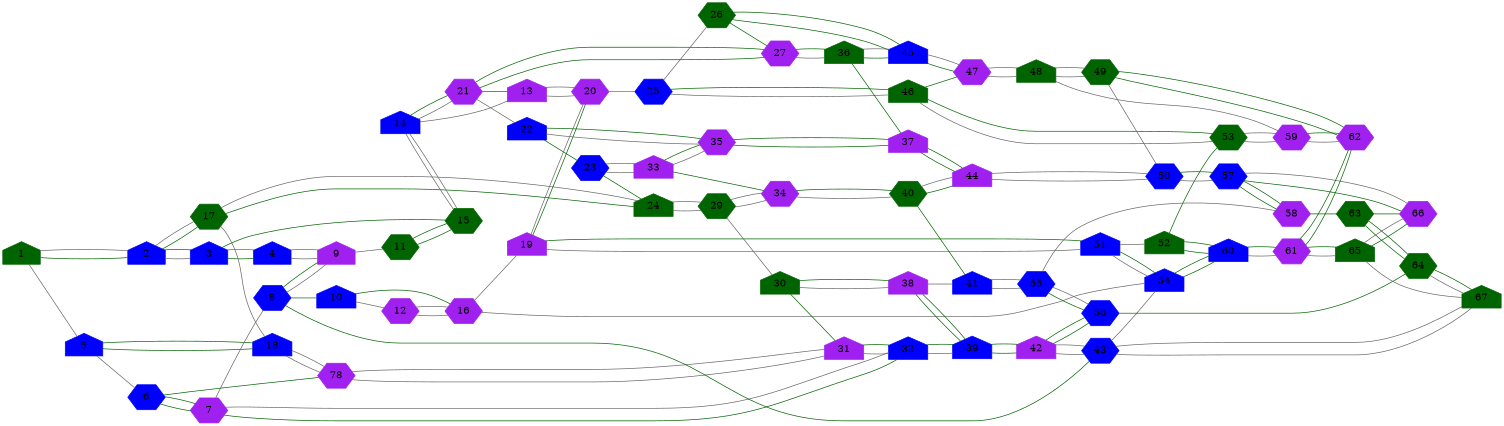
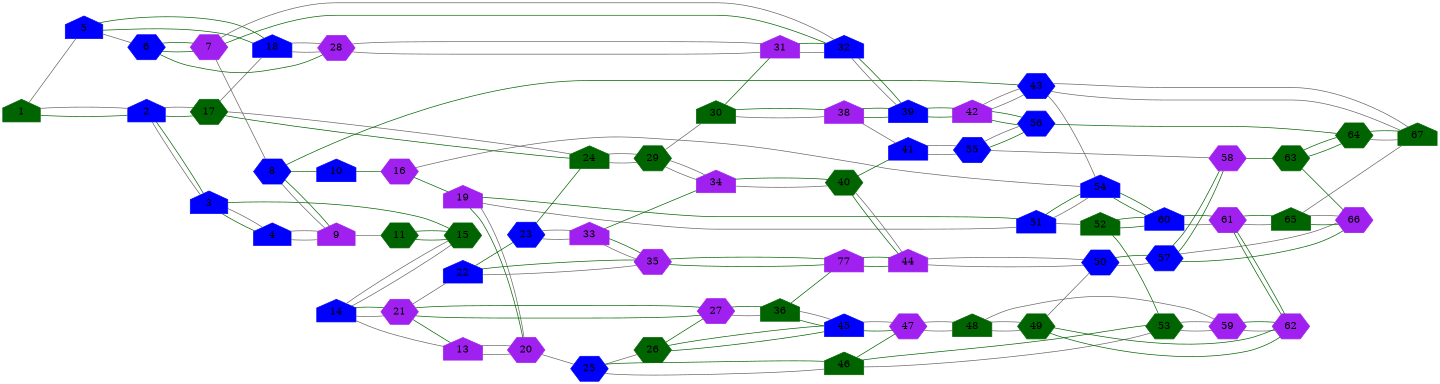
node "37": label "37" -> "77"
node "34": shape hexagon -> house
edge "19" -- "16": color gray40 -> darkgreen
node "12": removed
node "78": label "78" -> "28"
